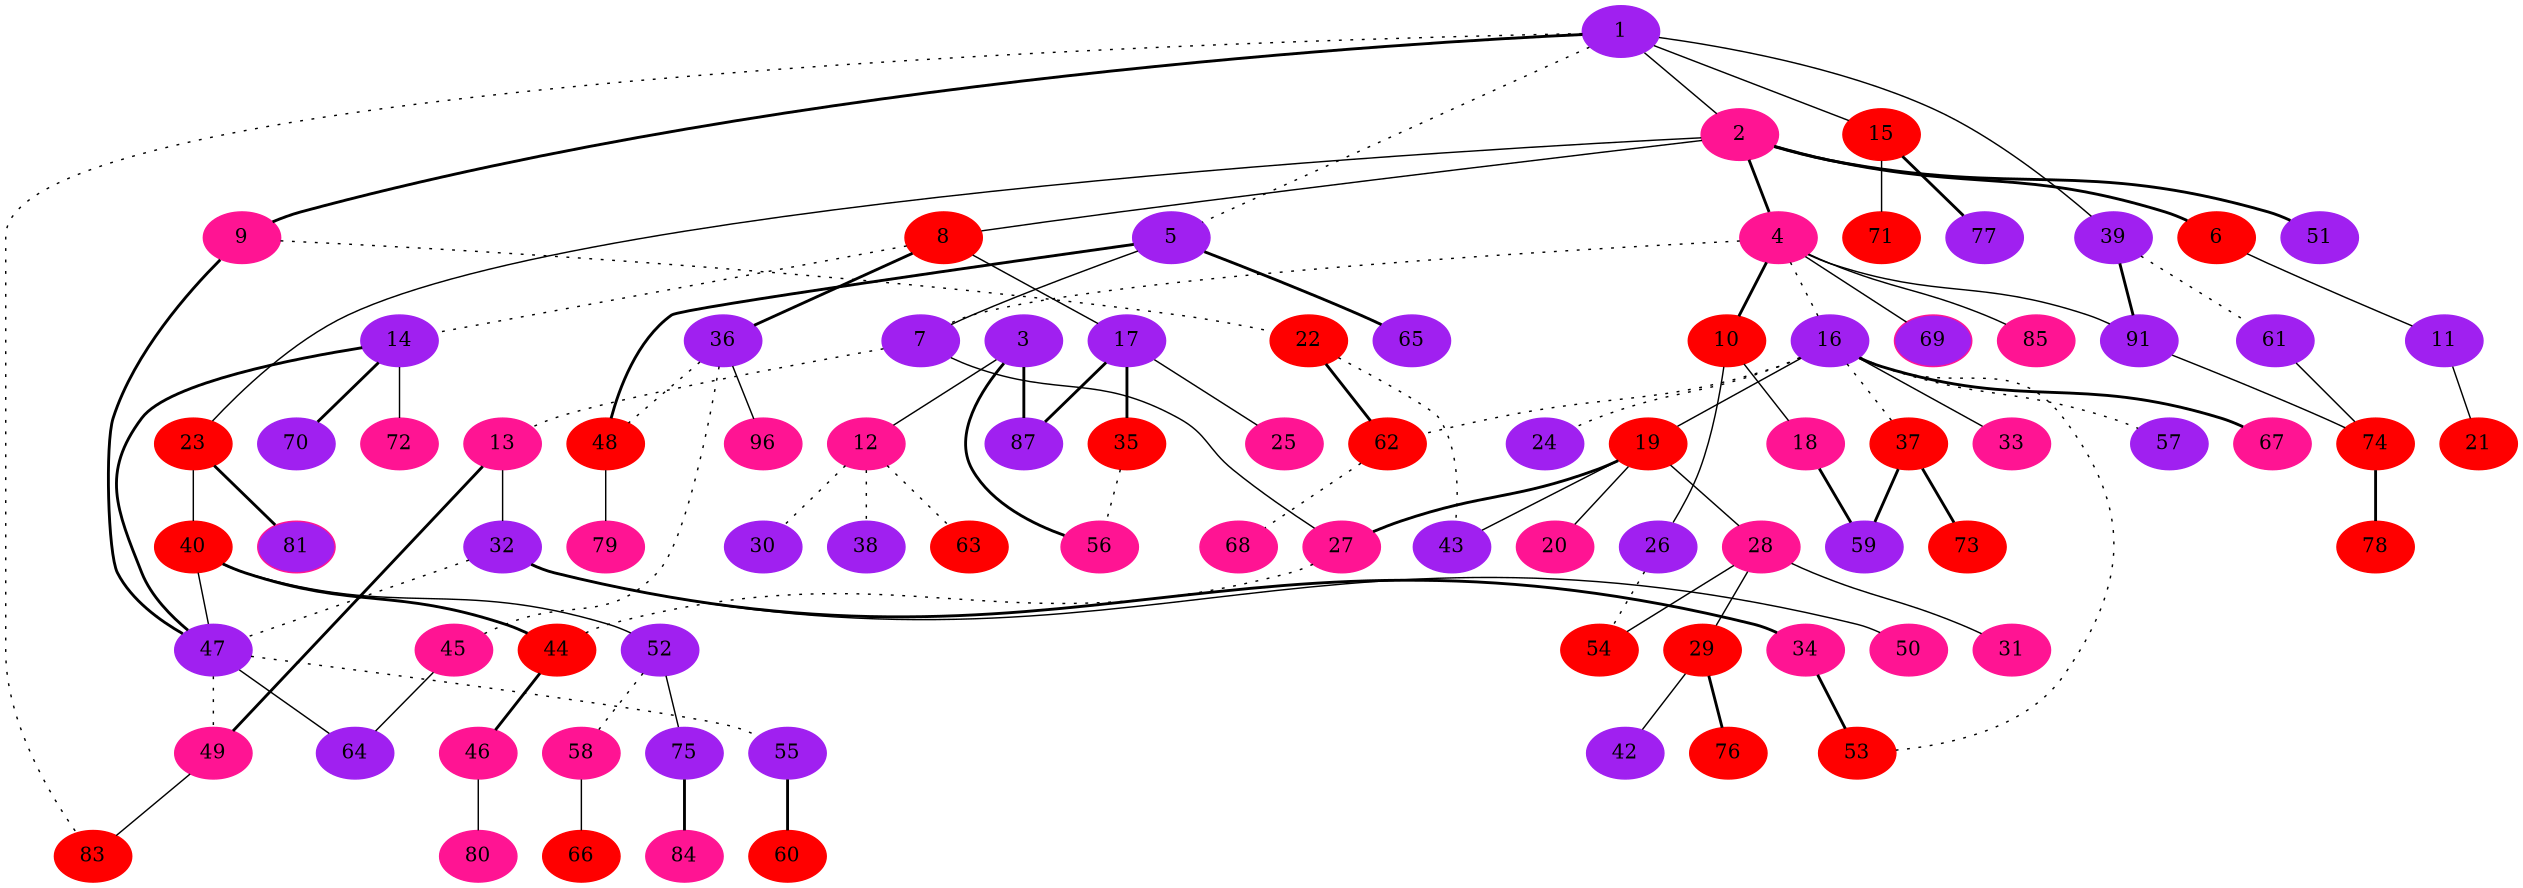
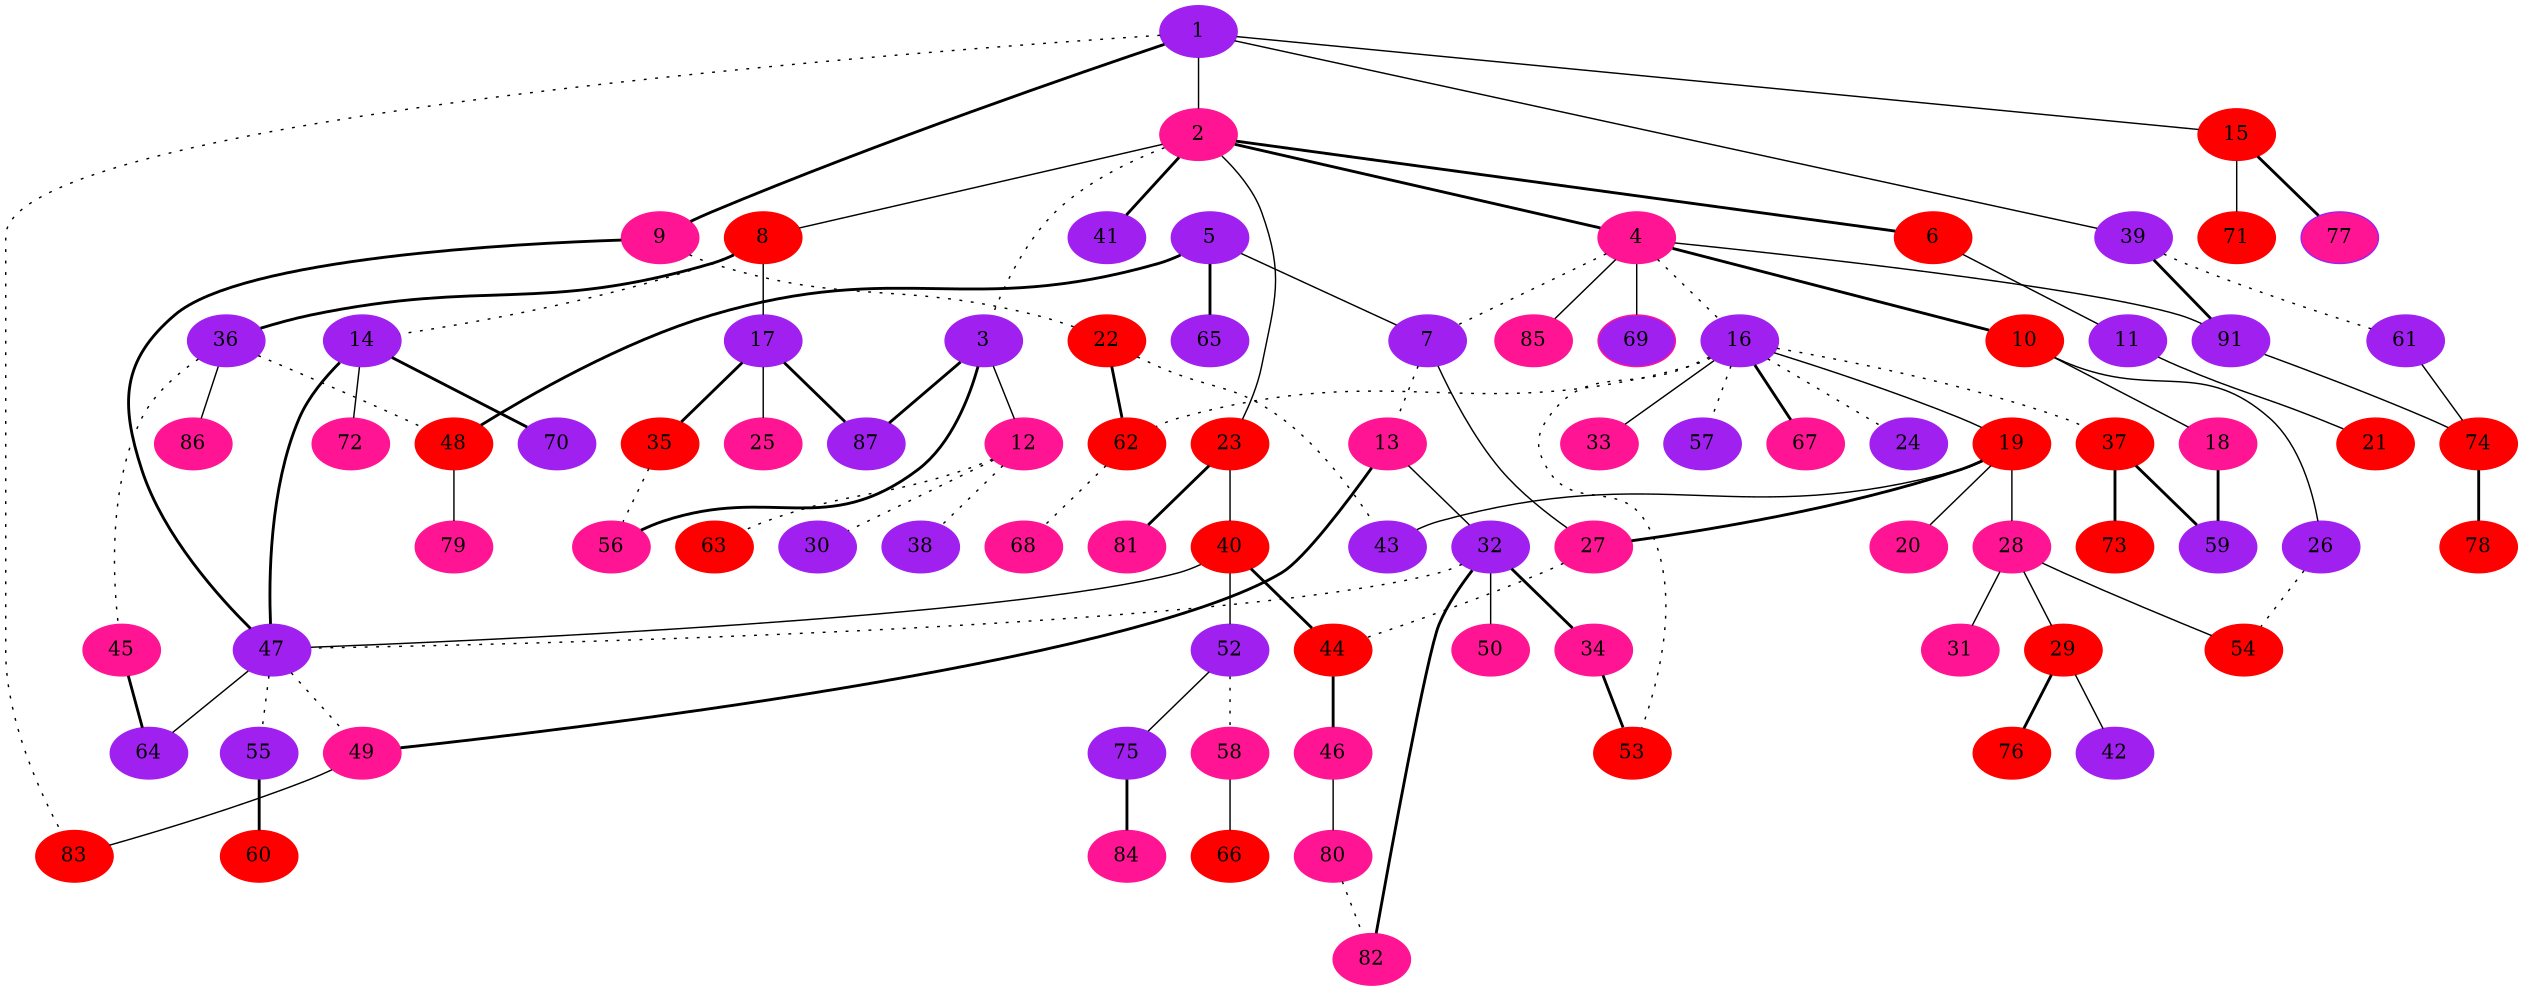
edge "1" -- "5": removed
edge "2" -- "3": added
node "77": fillcolor purple -> deeppink
node "51": label "51" -> "41"
node "96": label "96" -> "86"
node "81": fillcolor purple -> deeppink
edge "45" -- "64": style solid -> bold
node "82": added
